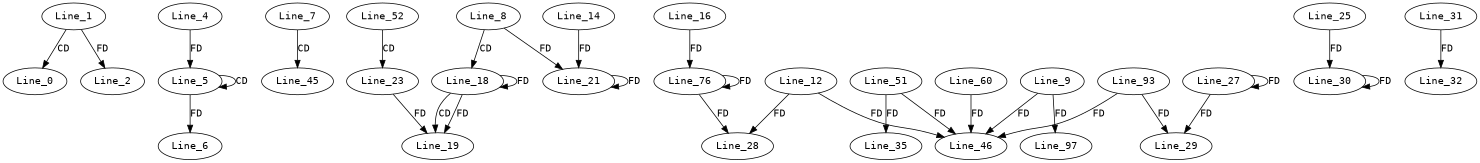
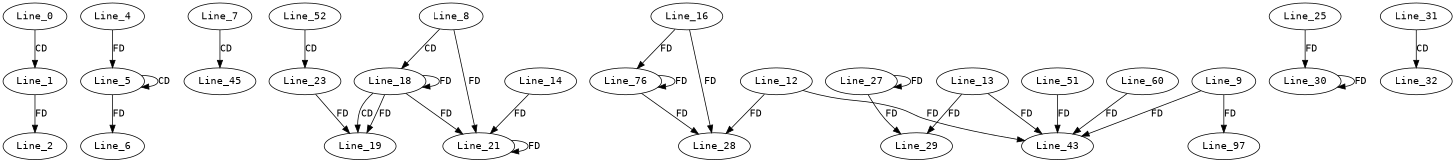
edge "Line_1" -> "Line_0": reversed
edge "Line_31" -> "Line_32": label "FD" -> "CD"
edge "Line_16" -> "Line_28": added, label "FD"
node "Line_93": label "Line_93" -> "Line_13"
edge "Line_18" -> "Line_21": added, label "FD"
node "Line_35": removed
node "Line_46": label "Line_46" -> "Line_43"
